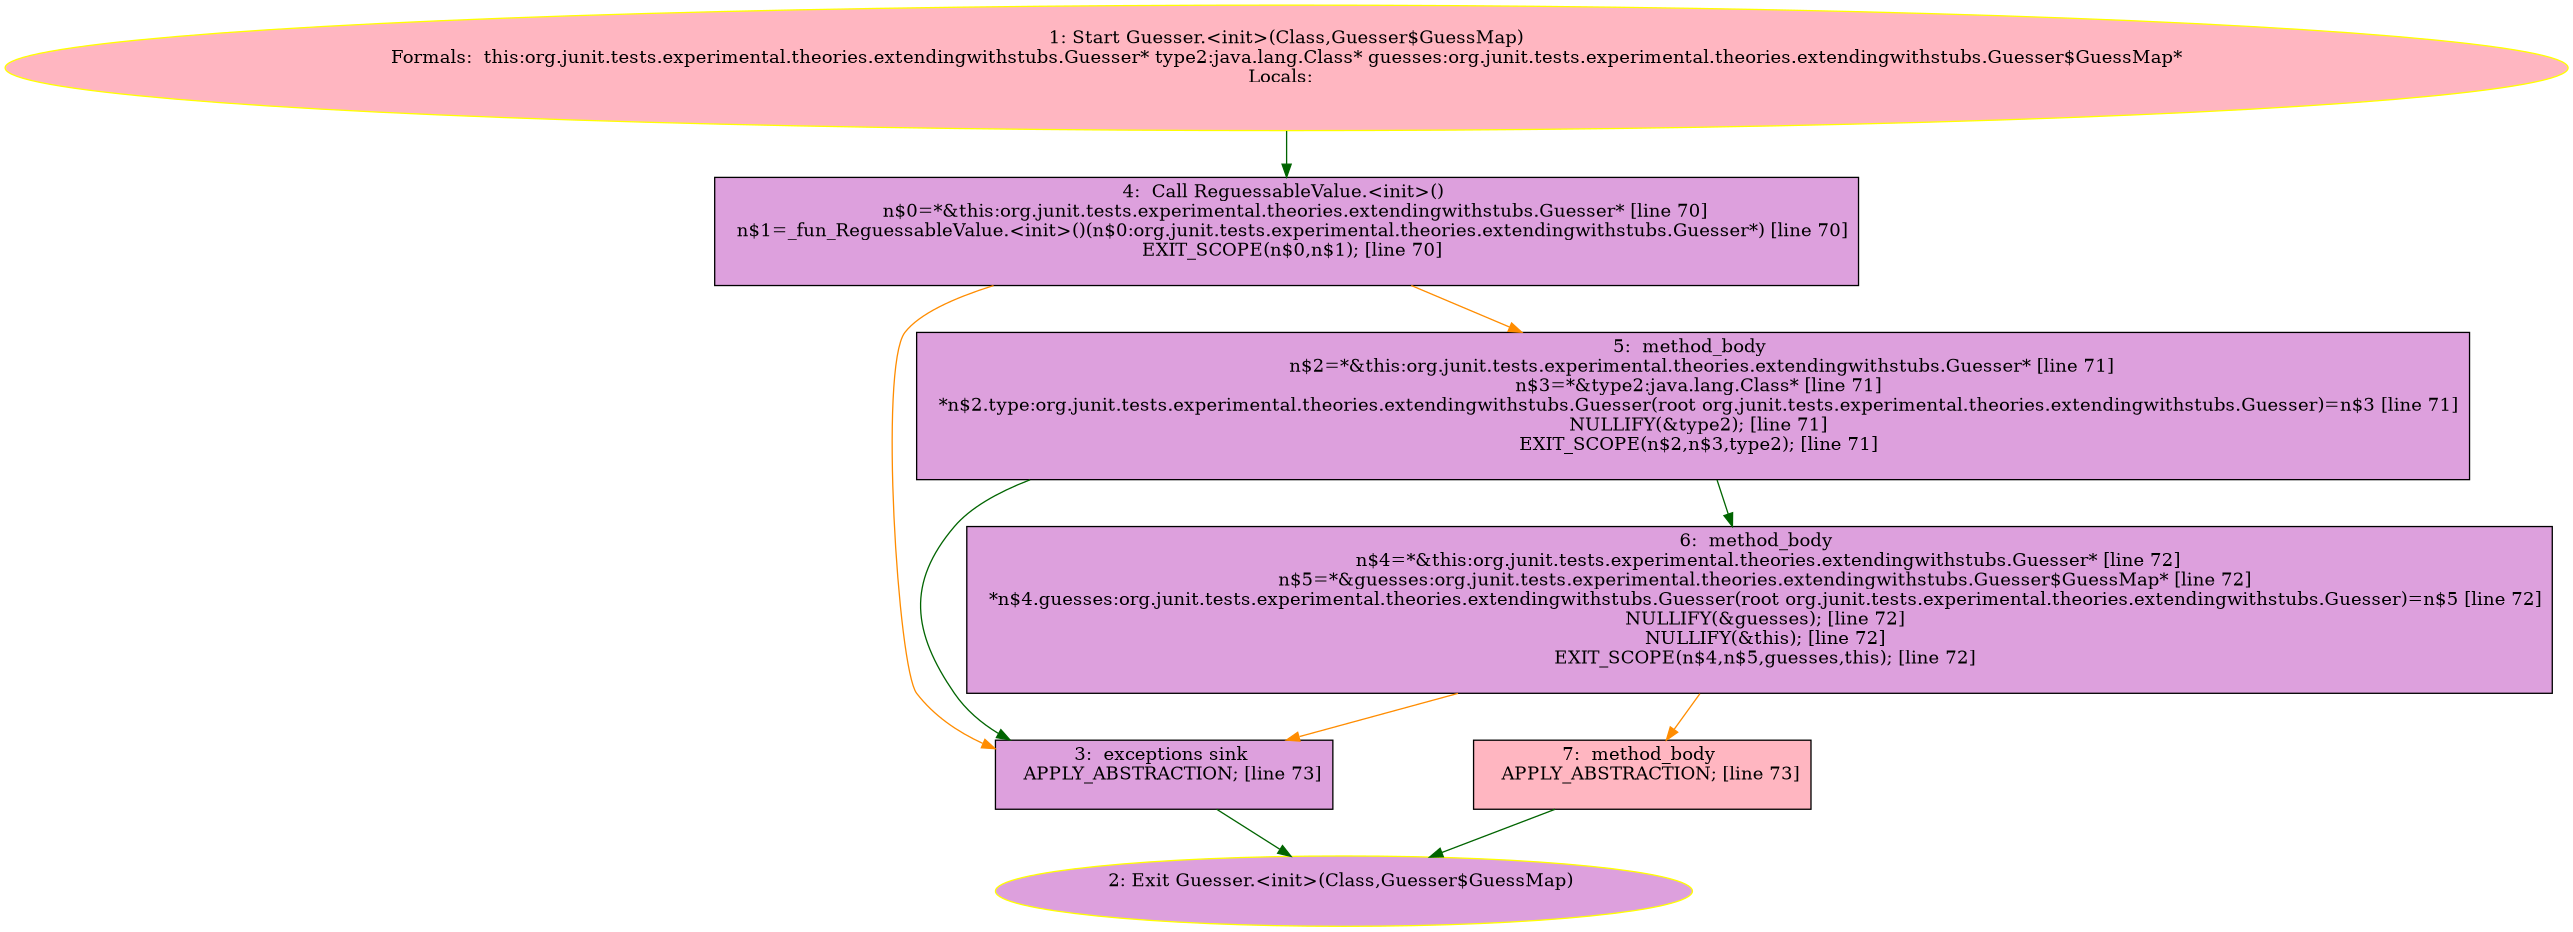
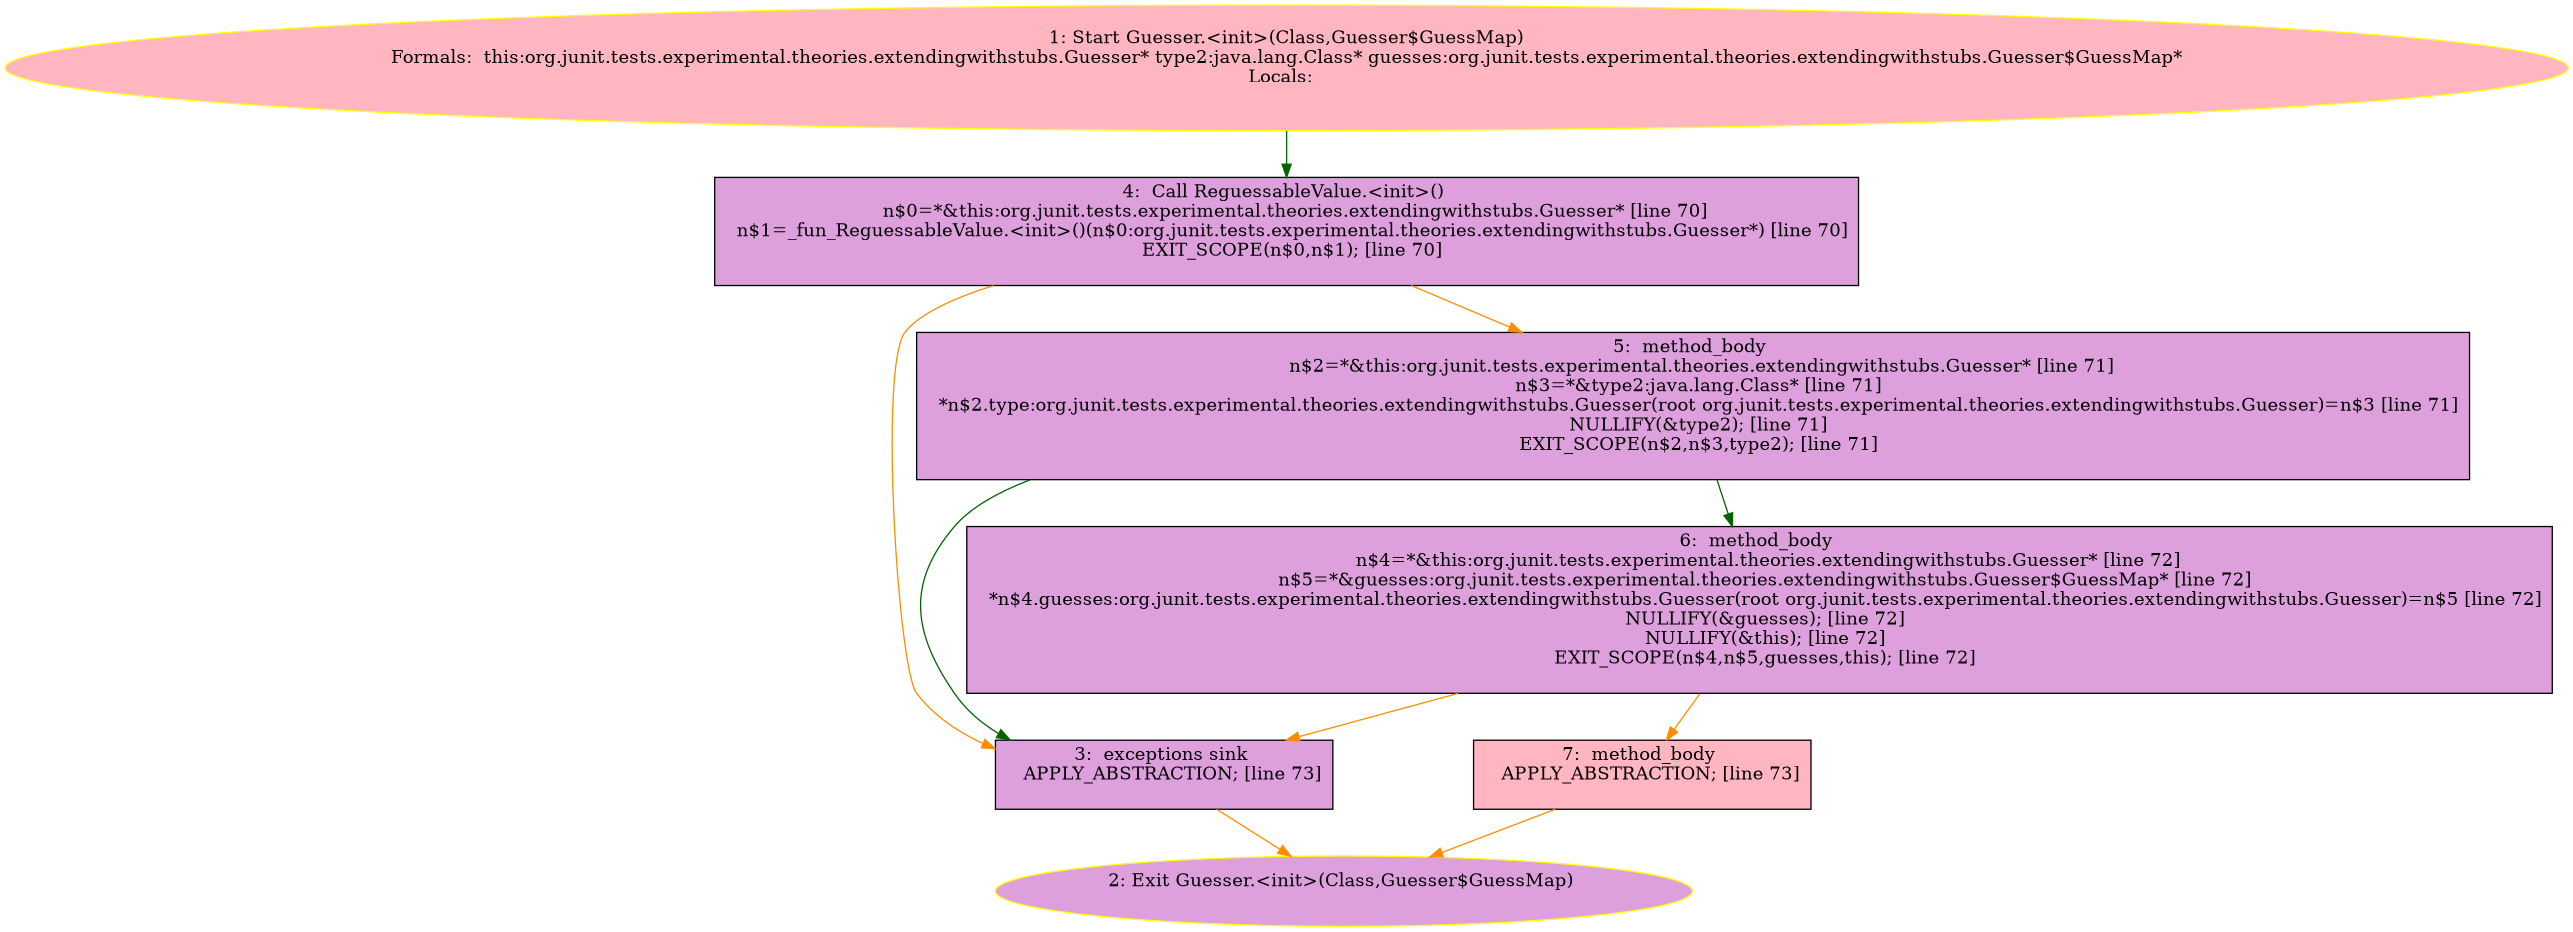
edge "3:  exceptions sink APPLY_ABSTRACTION; [line 73]" -> "2: Exit Guesser.<init>(Class,Guesser$GuessMap)": color darkgreen -> darkorange
edge "7:  method_body APPLY_ABSTRACTION; [line 73]" -> "2: Exit Guesser.<init>(Class,Guesser$GuessMap)": color darkgreen -> darkorange
